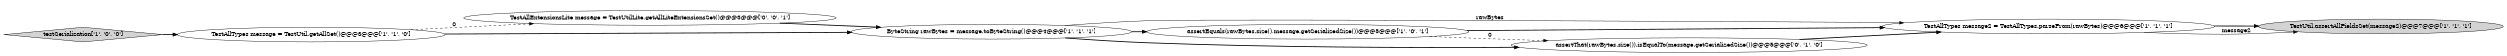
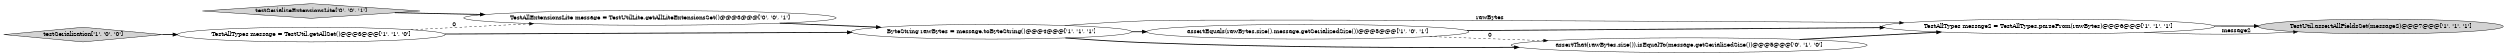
node "testSerializeExtensionsLite['0', '0', '1']": added
